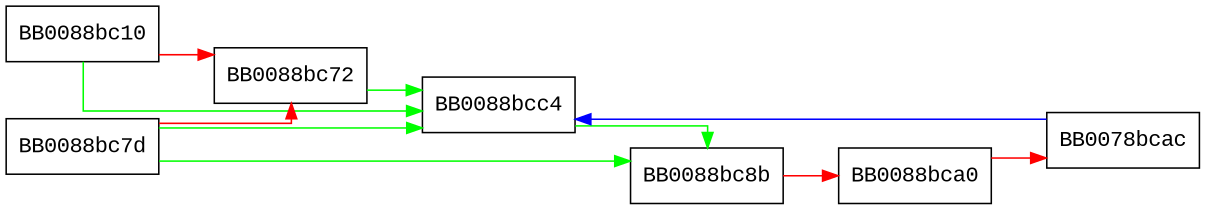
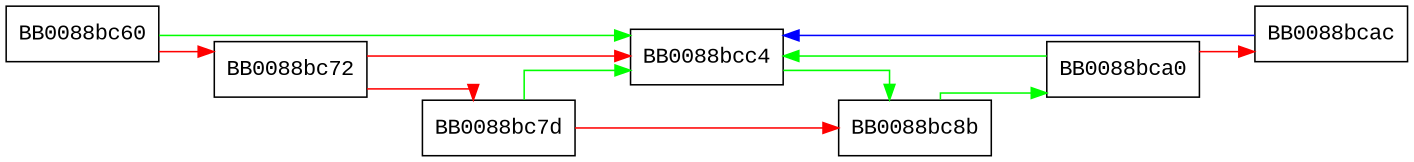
node "BB0088bc10": label "BB0088bc10" -> "BB0088bc60"
edge "BB0088bca0" -> "BB0088bcc4": added
edge "BB0088bc72" -> "BB0088bcc4": color green -> red
edge "BB0088bc7d" -> "BB0088bc72": reversed
node "BB0078bcac": label "BB0078bcac" -> "BB0088bcac"
edge "BB0088bc7d" -> "BB0088bc8b": color green -> red
edge "BB0088bc8b" -> "BB0088bca0": color red -> green
